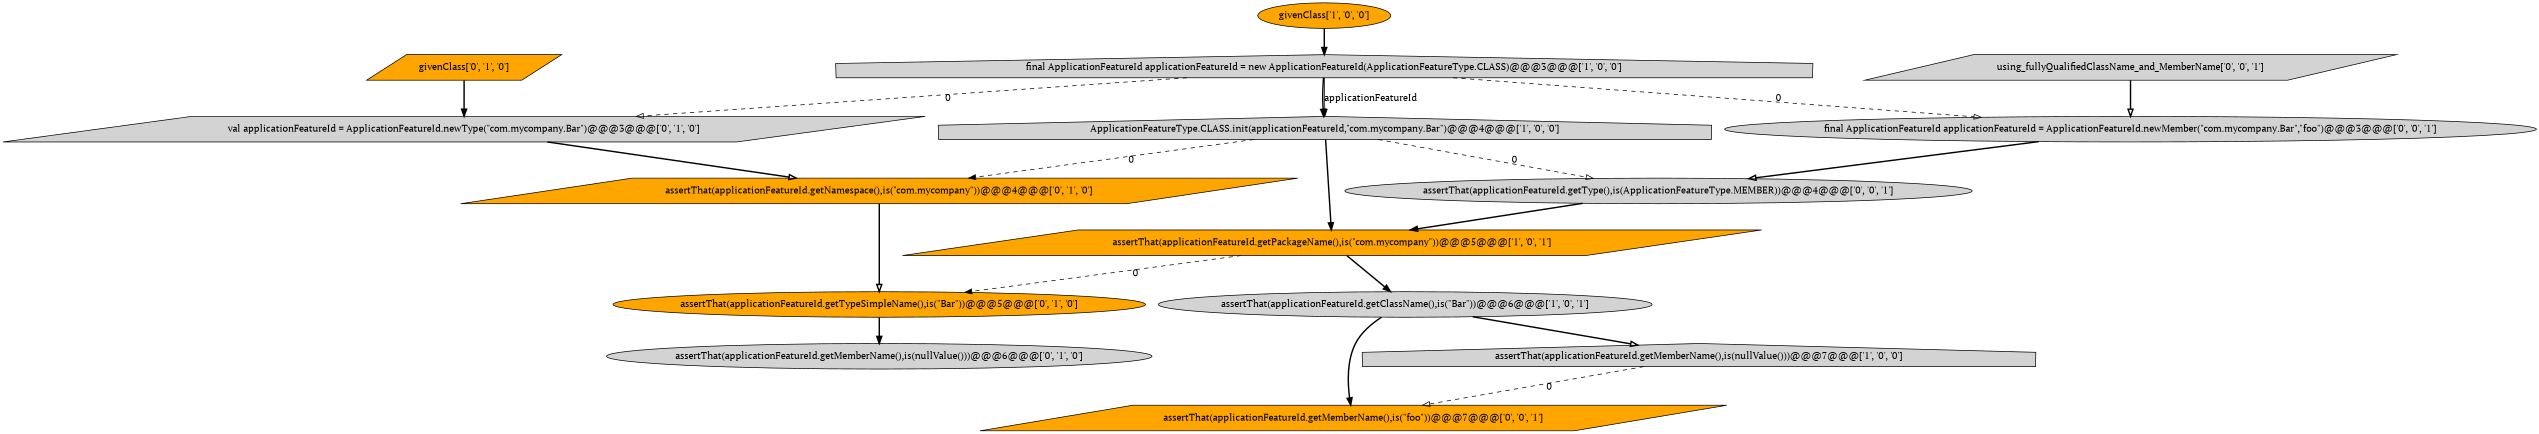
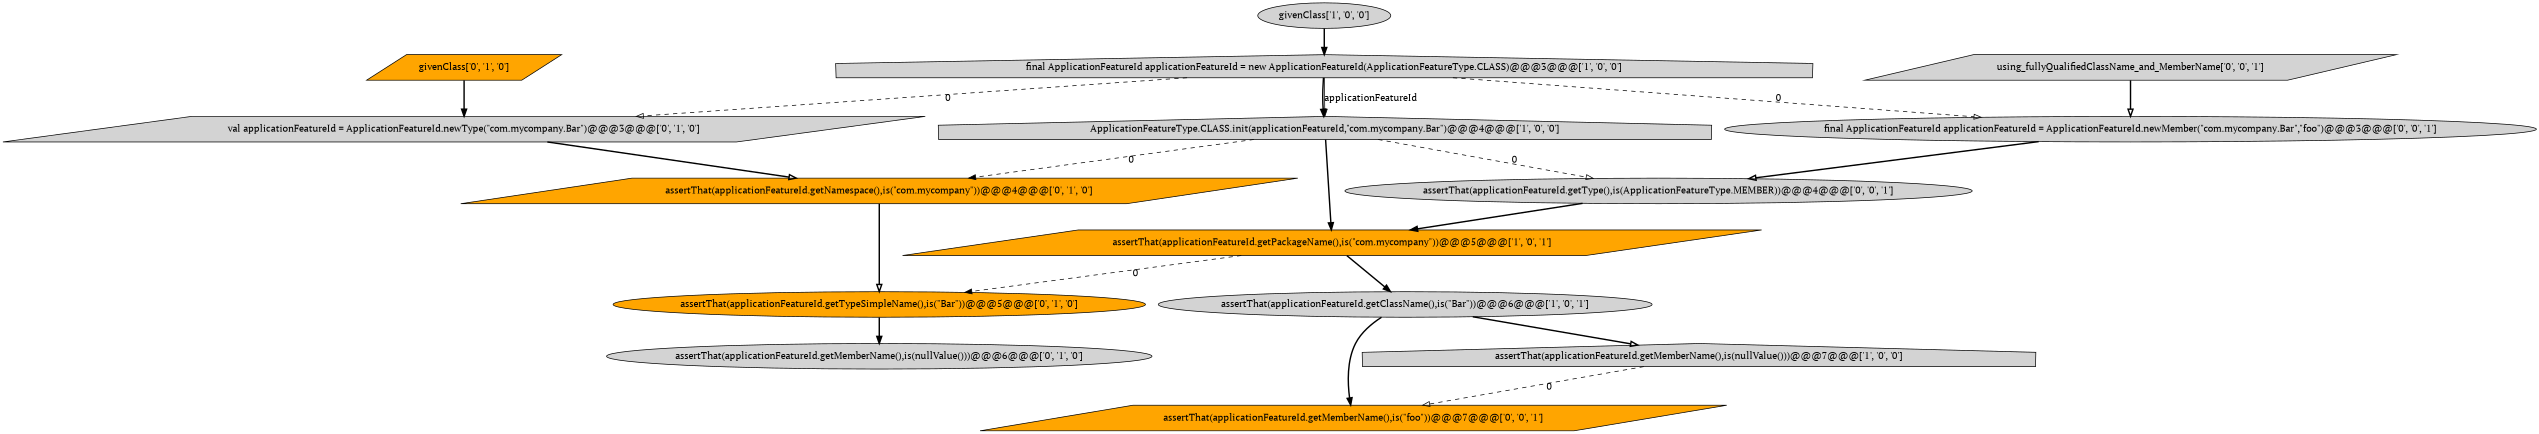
node "givenClass['1', '0', '0']": fillcolor orange -> lightgrey
